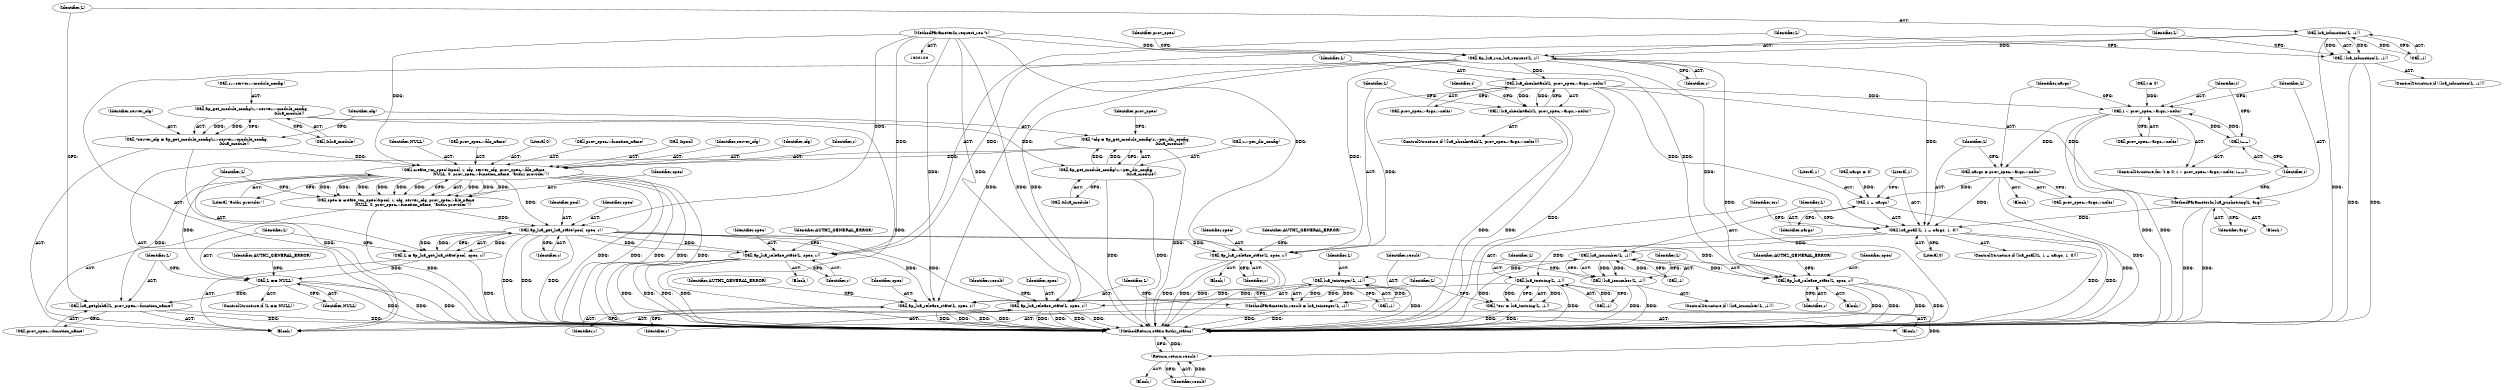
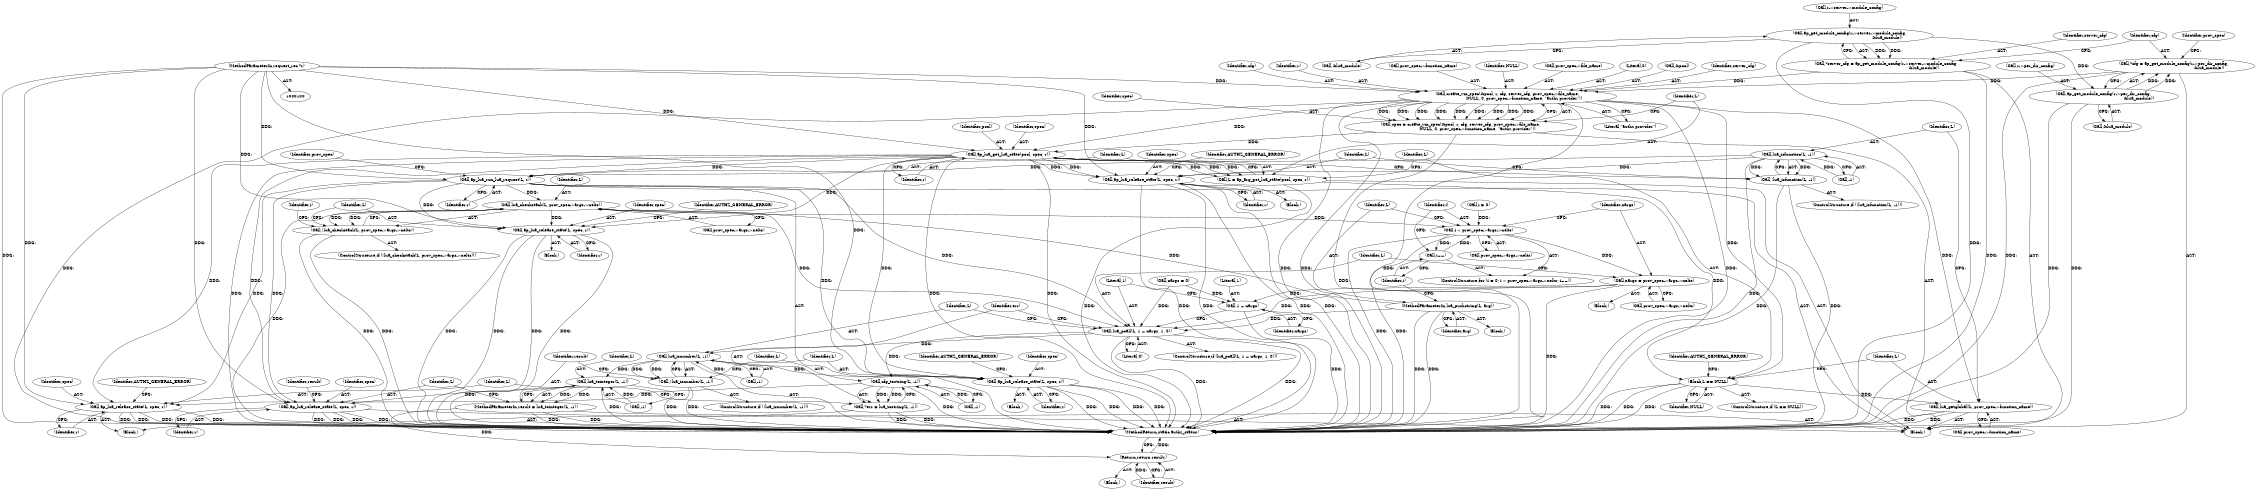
edge "(Call,lua_checkstack(L, prov_spec->args->nelts))" -> "(MethodParameterIn,lua_pushstring(L, arg))": reversed
edge "(Call,ap_lua_get_lua_state(pool, spec, r))" -> "(Call,ap_lua_run_lua_request(L, r))": added, label "DDG:"
edge "(Call,!lua_isfunction(L, -1))" -> "(Call,lua_isfunction(L, -1))": added, label "CFG:"
edge "(Call,ap_lua_run_lua_request(L, r))" -> "(MethodReturn,static authz_status)": label "DDG: " -> "AST: "
edge "(Call,1 + nargs)" -> "(Call,lua_pcall(L, 1 + nargs, 1, 0))": label "AST: " -> "CFG: "
node "(Call,L = ap_lua_get_lua_state(pool, spec, r))": label "(Call,L = ap_lua_get_lua_state(pool, spec, r))" -> "(Call,L = ap_arg_get_lua_state(pool, spec, r))"
node "(Call,L == NULL)": label "(Call,L == NULL)" -> "(Block,L == NULL)"
node "(Call,lua_tostring(L, -1))": label "(Call,lua_tostring(L, -1))" -> "(Call,cfg_tostring(L, -1))"
edge "(Call,lua_isnumber(L, -1))" -> "(MethodReturn,static authz_status)": label "DDG: " -> "AST: "
edge "(Call,nargs = 0)" -> "(Call,lua_pcall(L, 1 + nargs, 1, 0))": added, label "DDG:"
